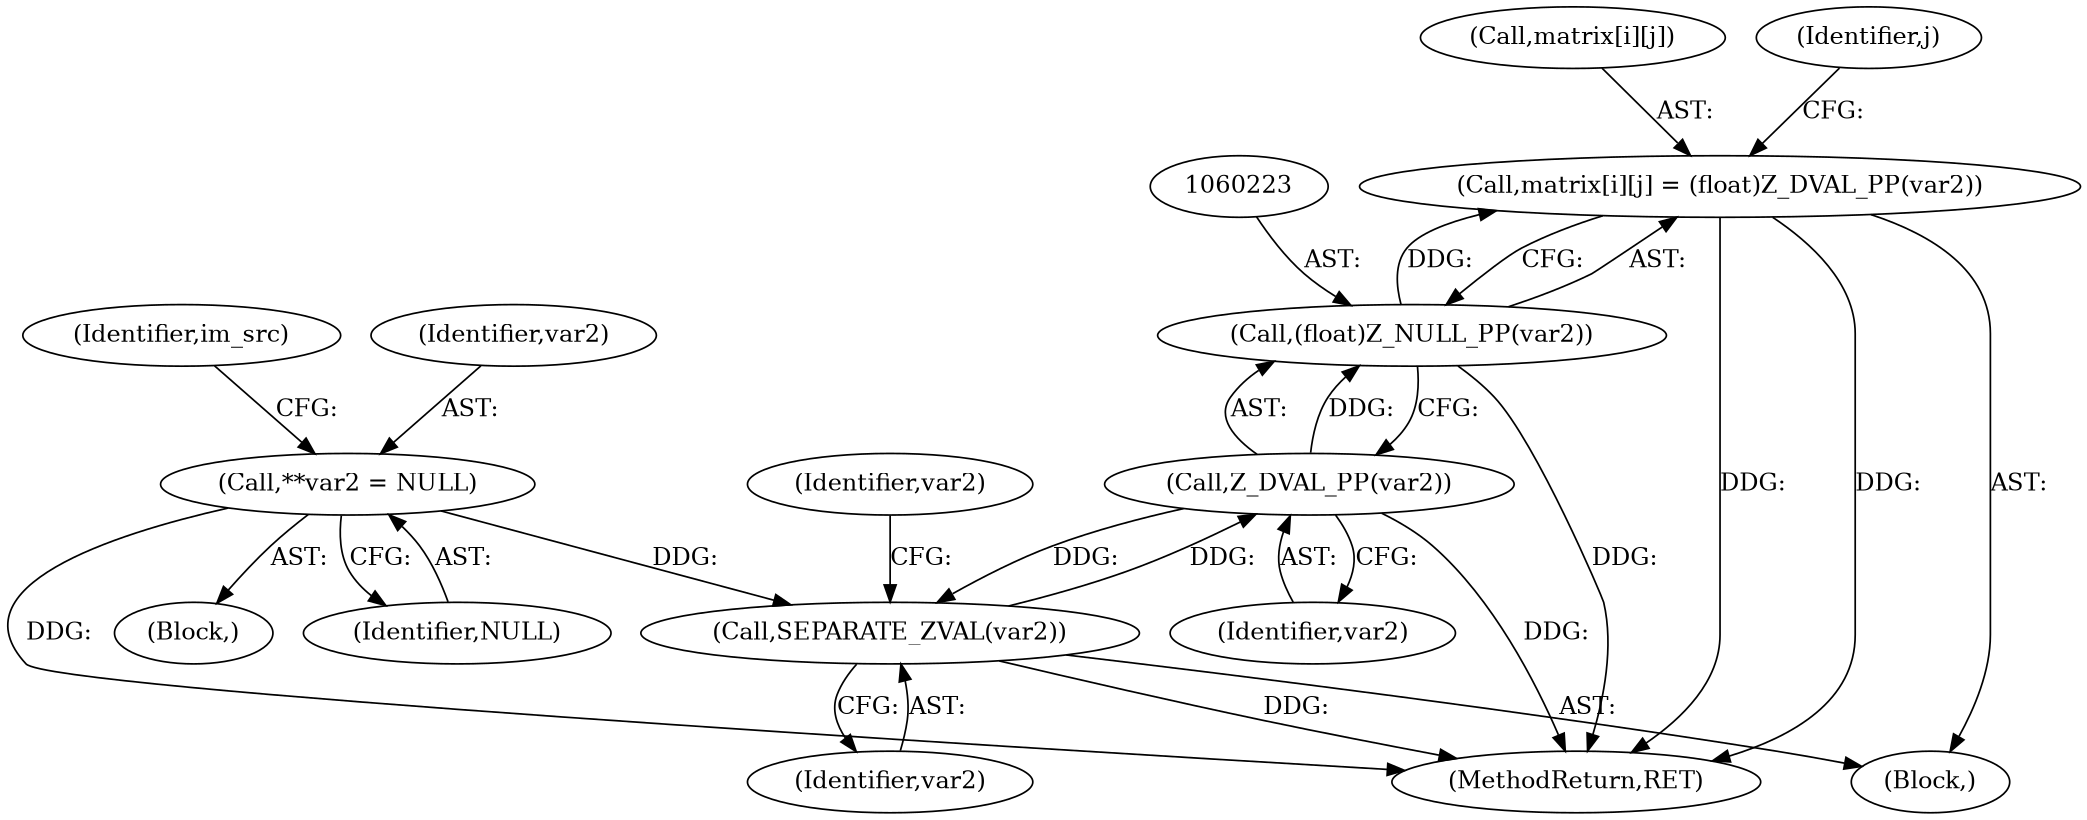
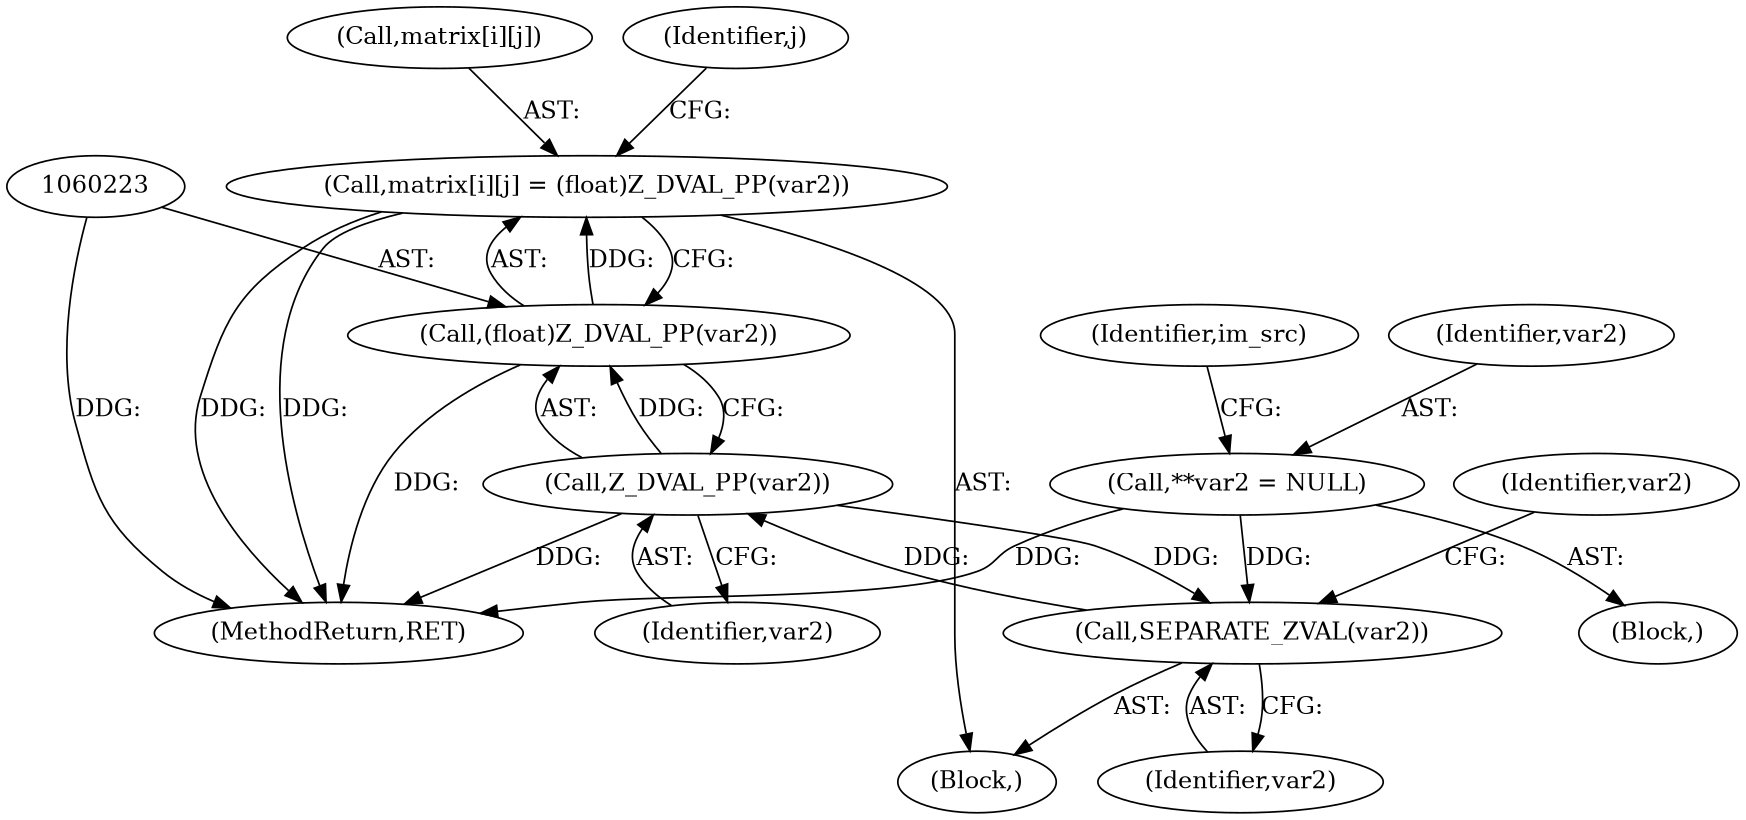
node "(Call,(float)Z_NULL_PP(var2))": label "(Call,(float)Z_NULL_PP(var2))" -> "(Call,(float)Z_DVAL_PP(var2))"
node "(Identifier,NULL)": removed
edge "(Call,SEPARATE_ZVAL(var2))" -> "(MethodReturn,RET)": now "1060223" -> "(MethodReturn,RET)"
